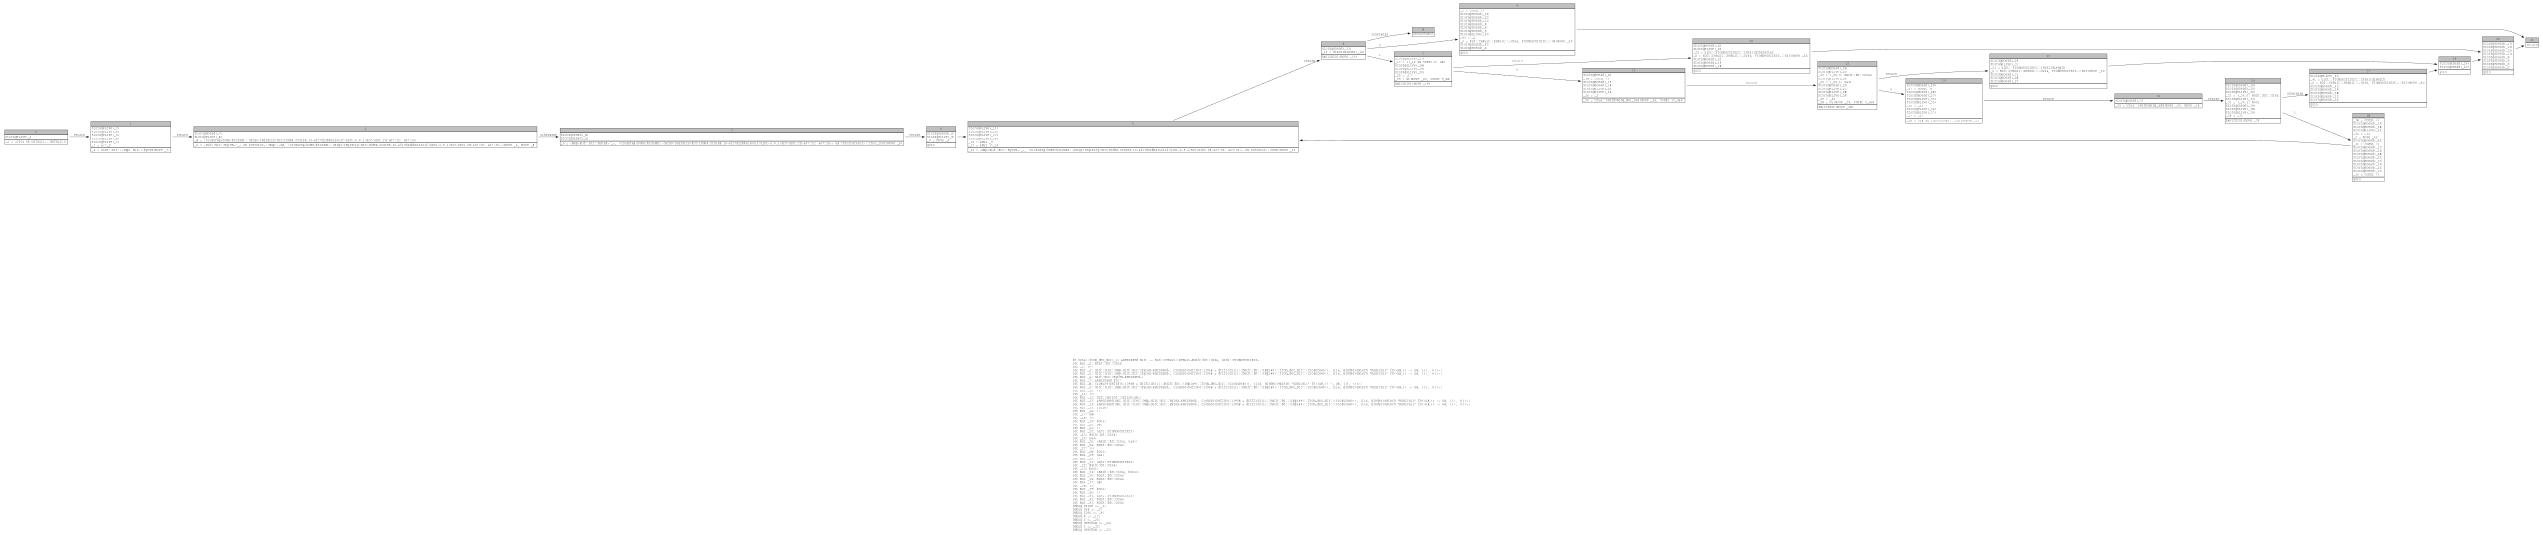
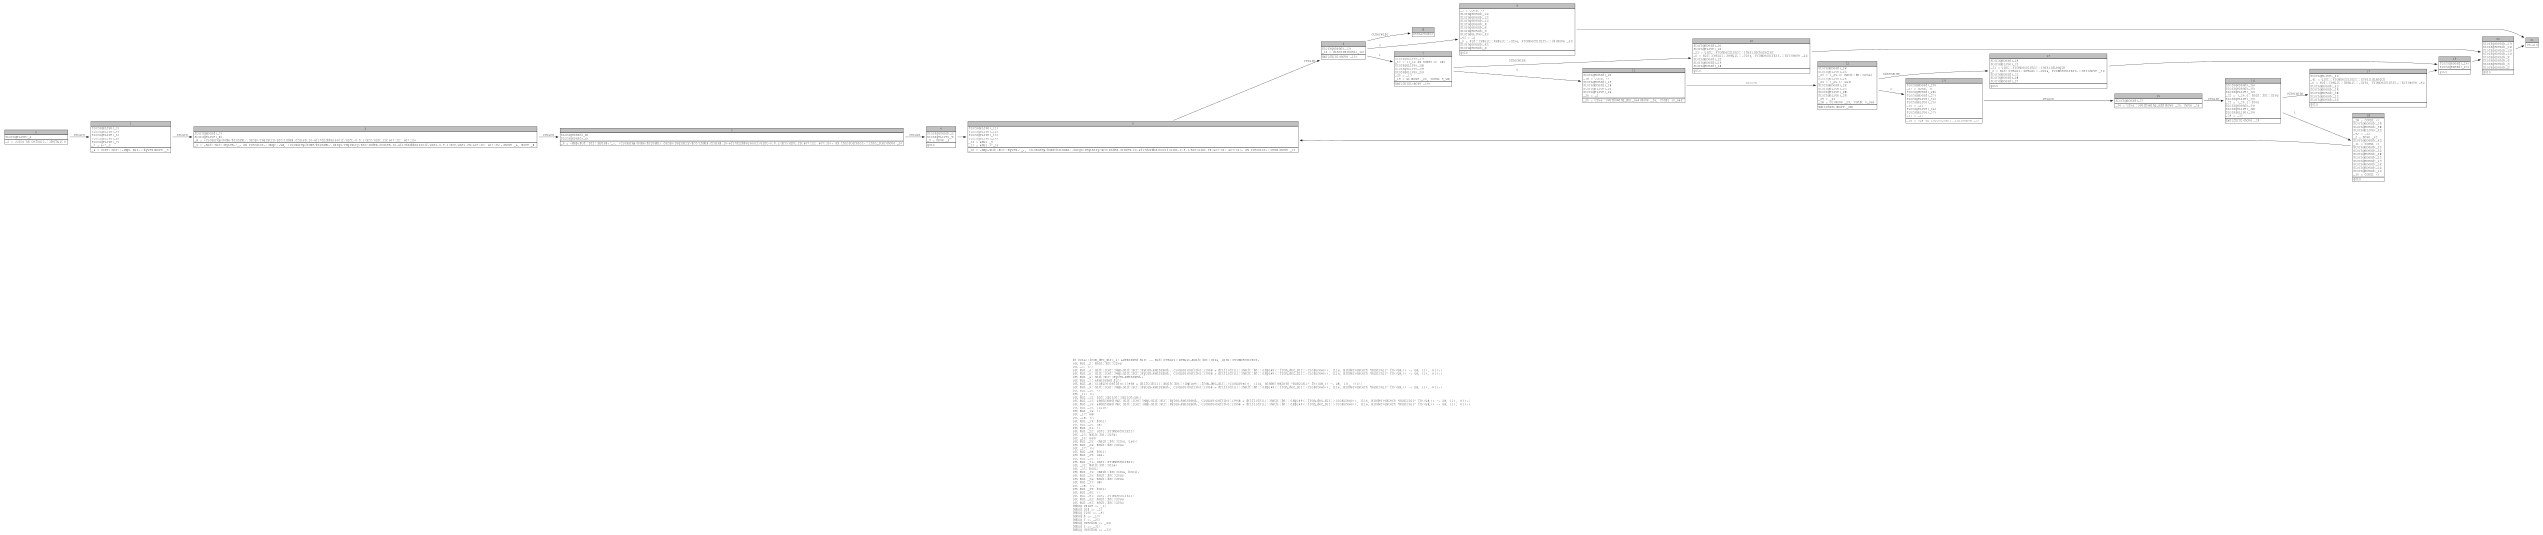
edge "7" -> "10": label "return" -> "otherwise"
edge "12" -> "13": label "return" -> "otherwise"
edge "2" -> "3": label "otherwise" -> "return"
